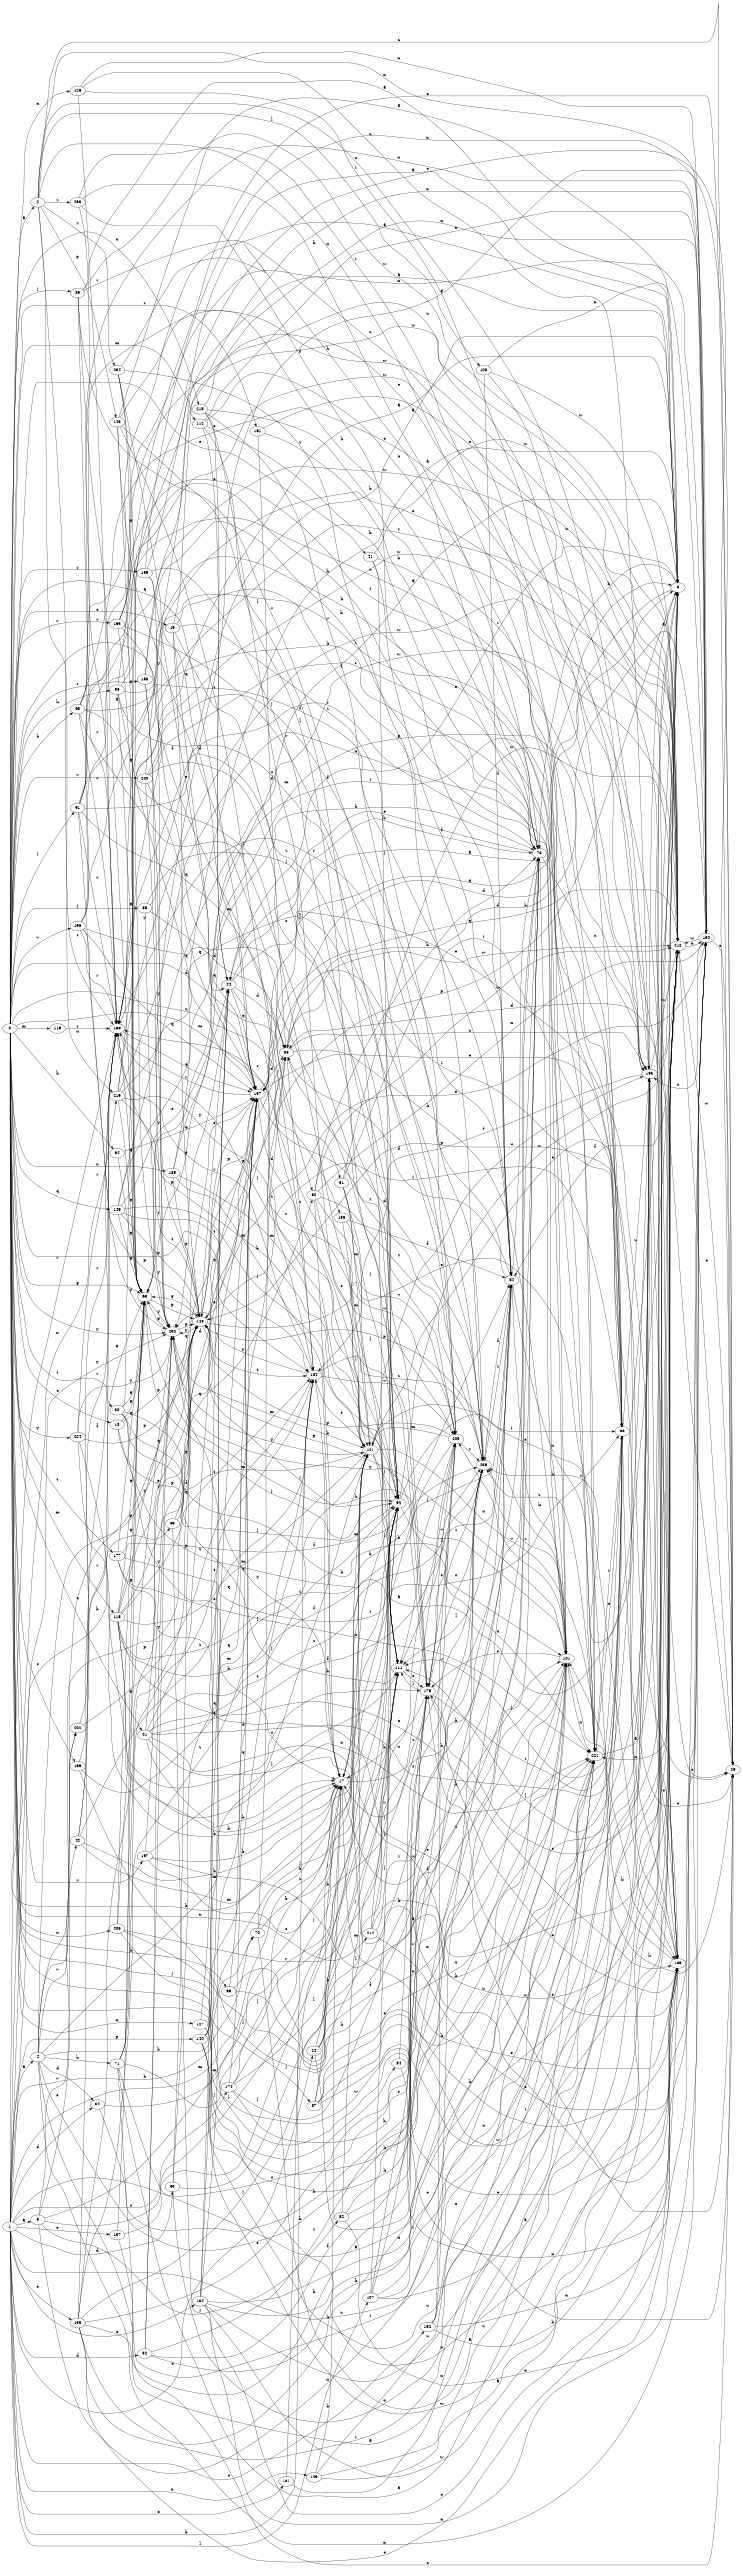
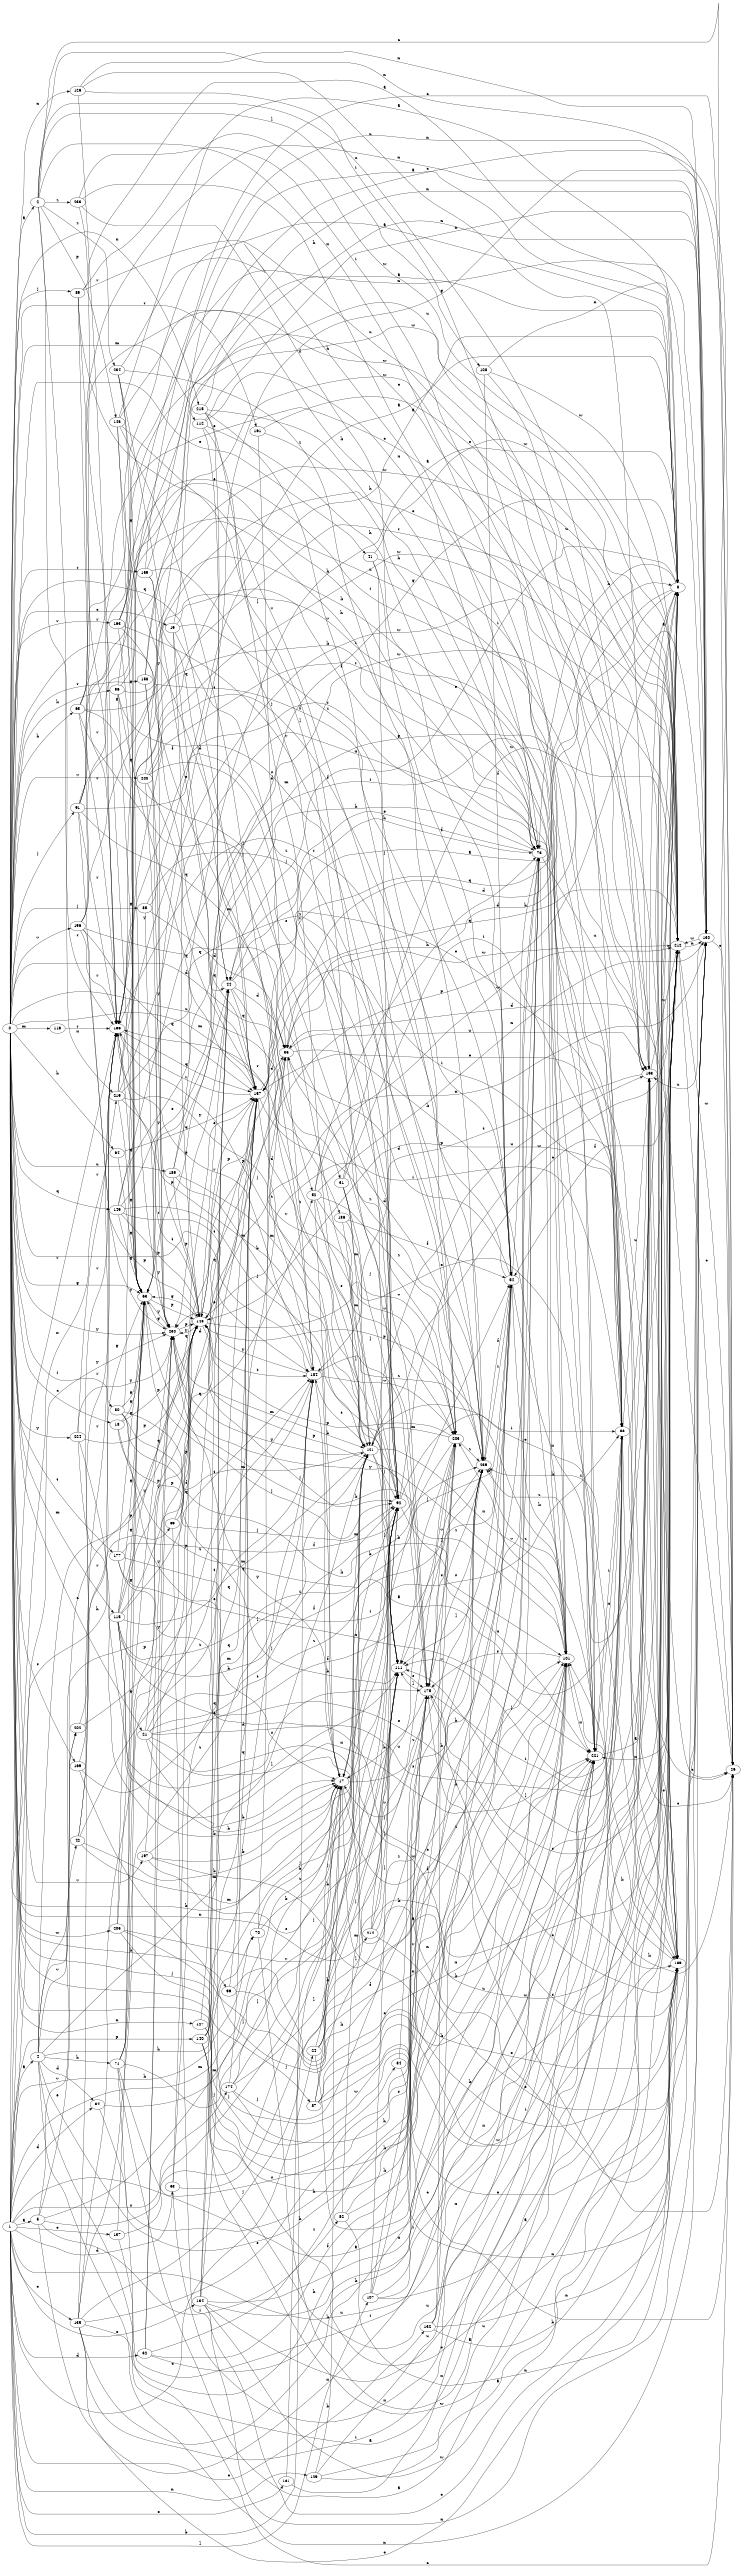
edge "35" -> "8": reversed
edge "42" -> "166": label "f" -> "r"
